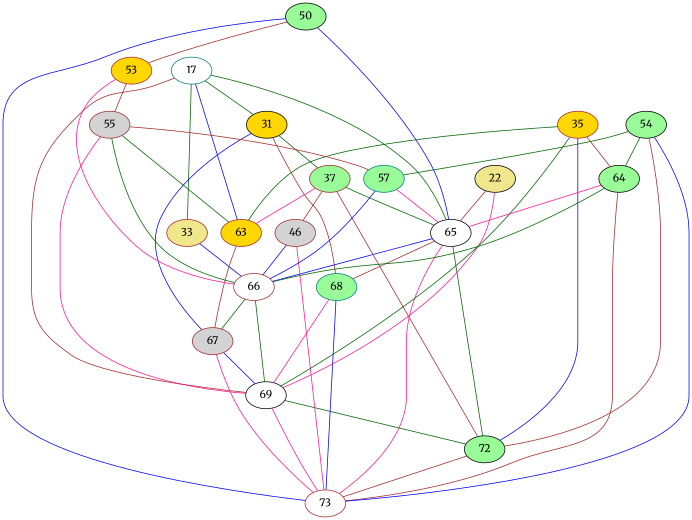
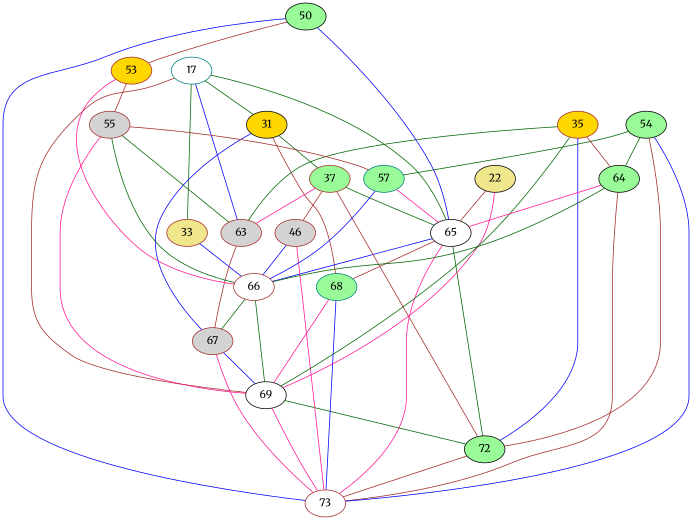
node "63": fillcolor gold -> lightgrey
